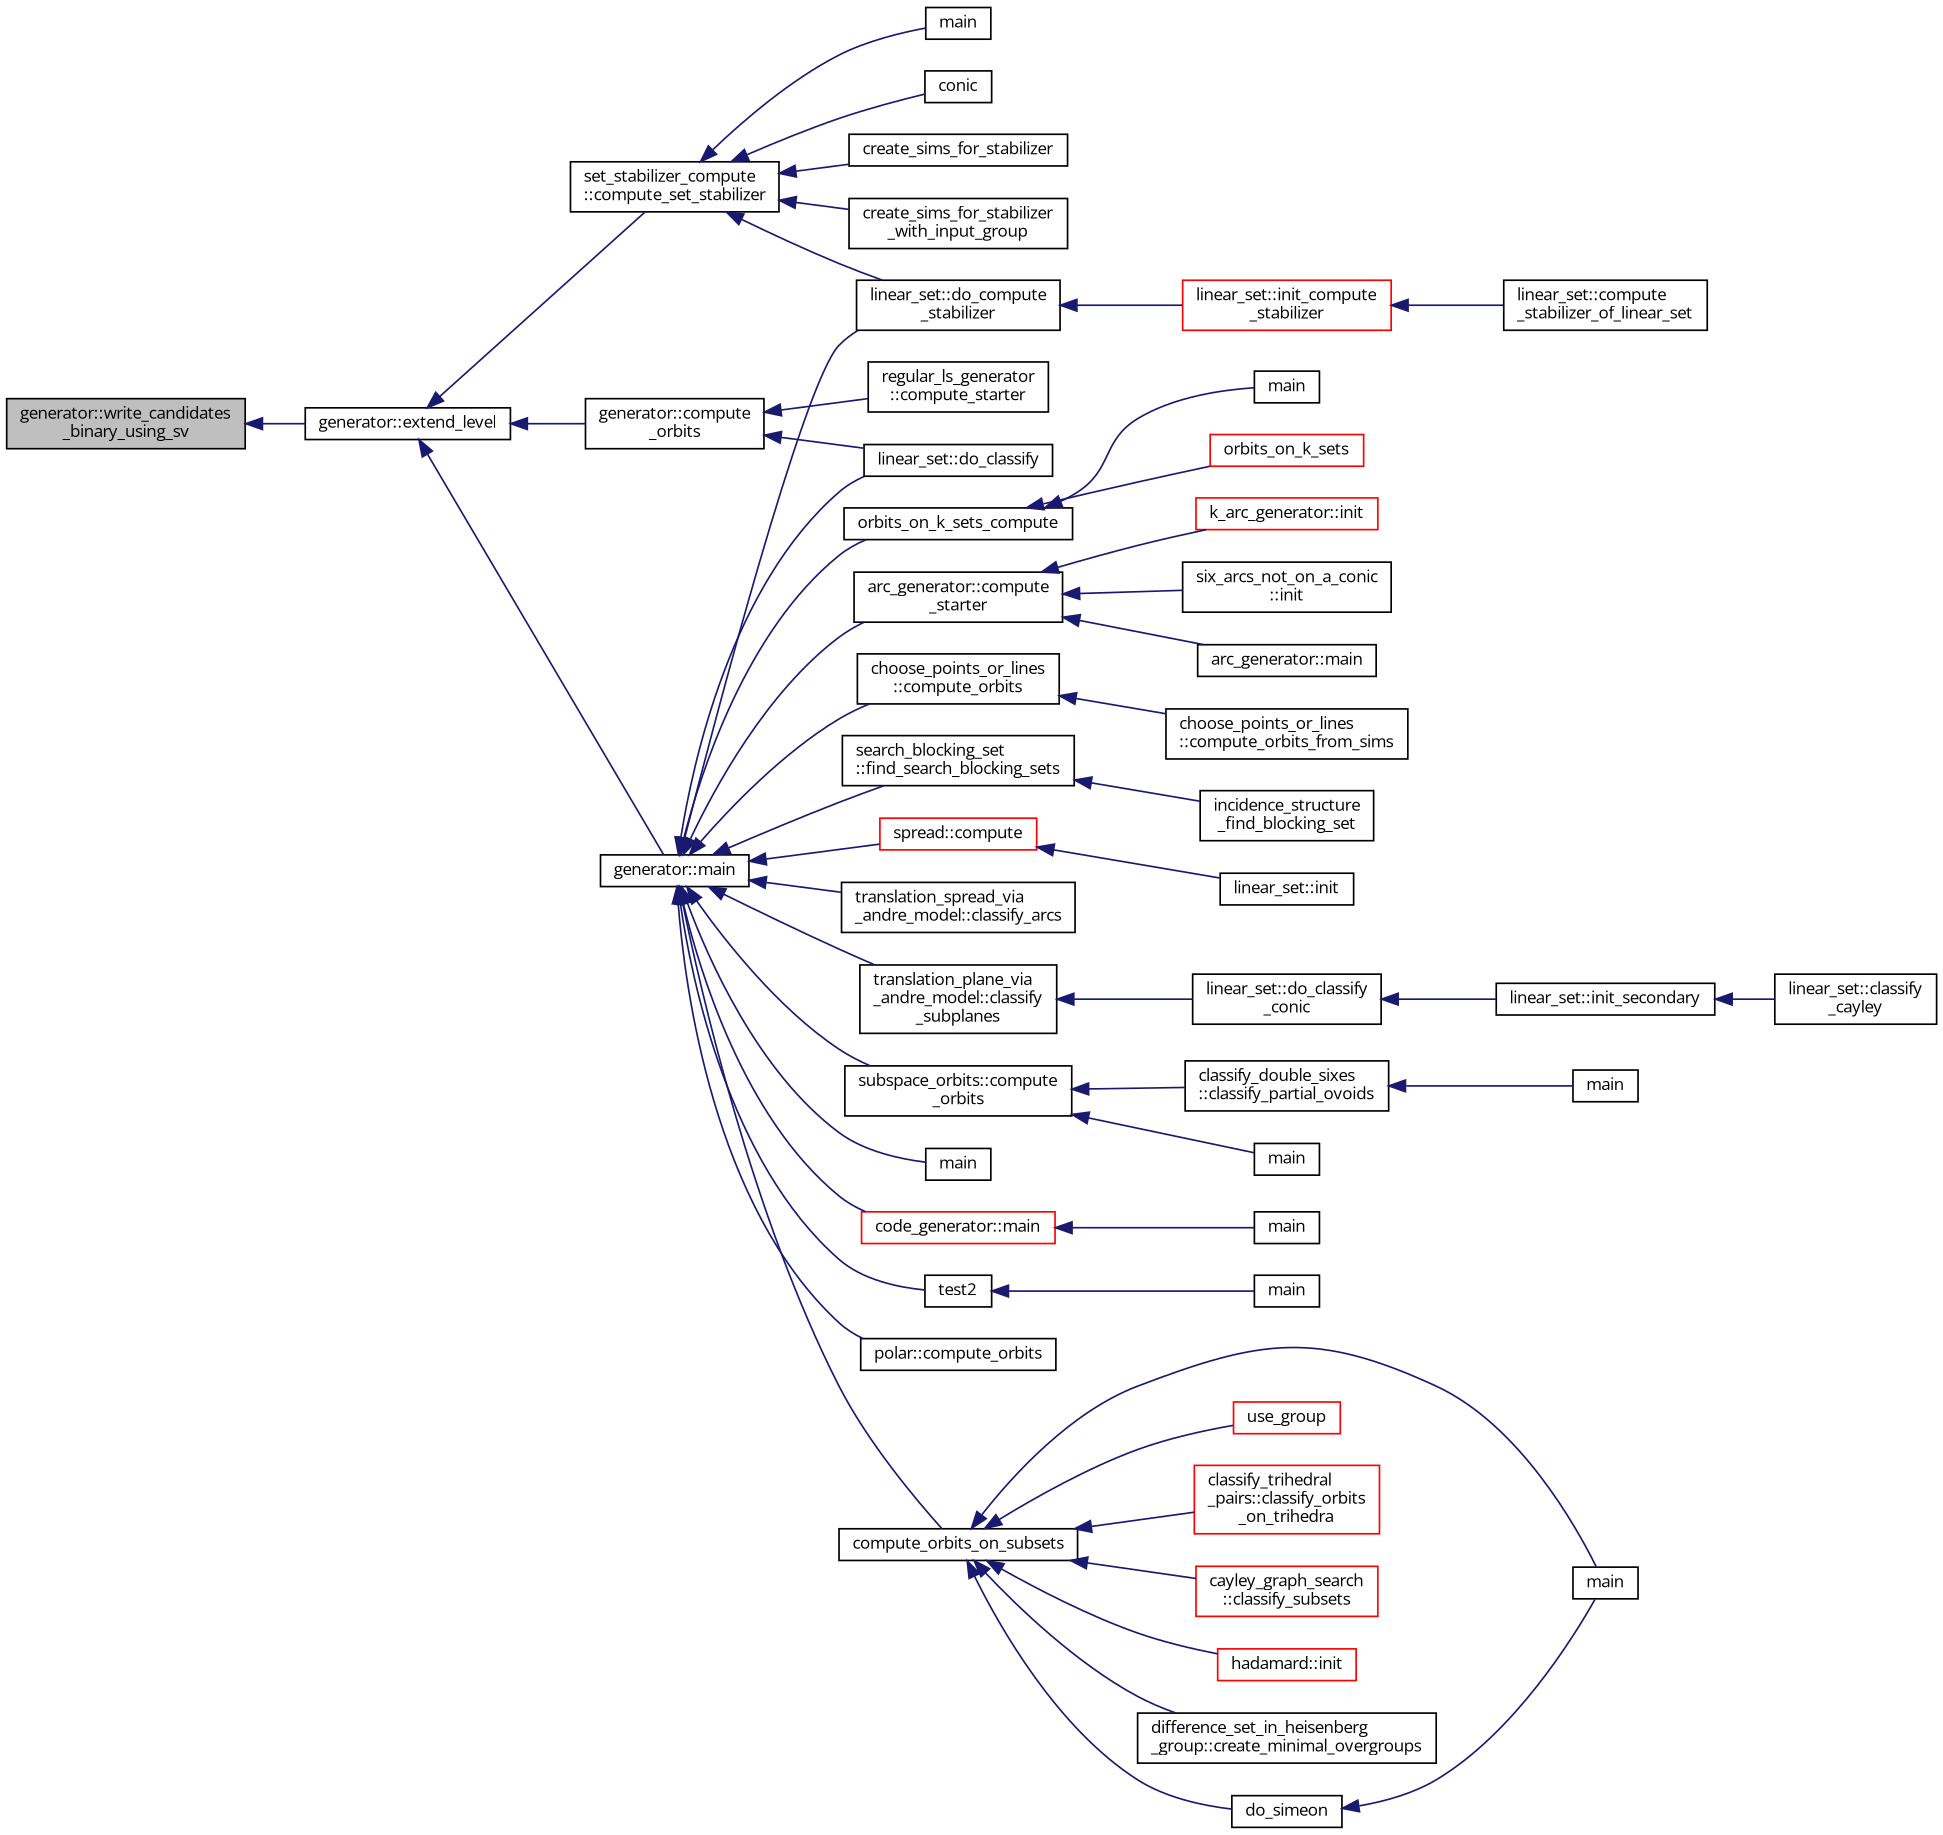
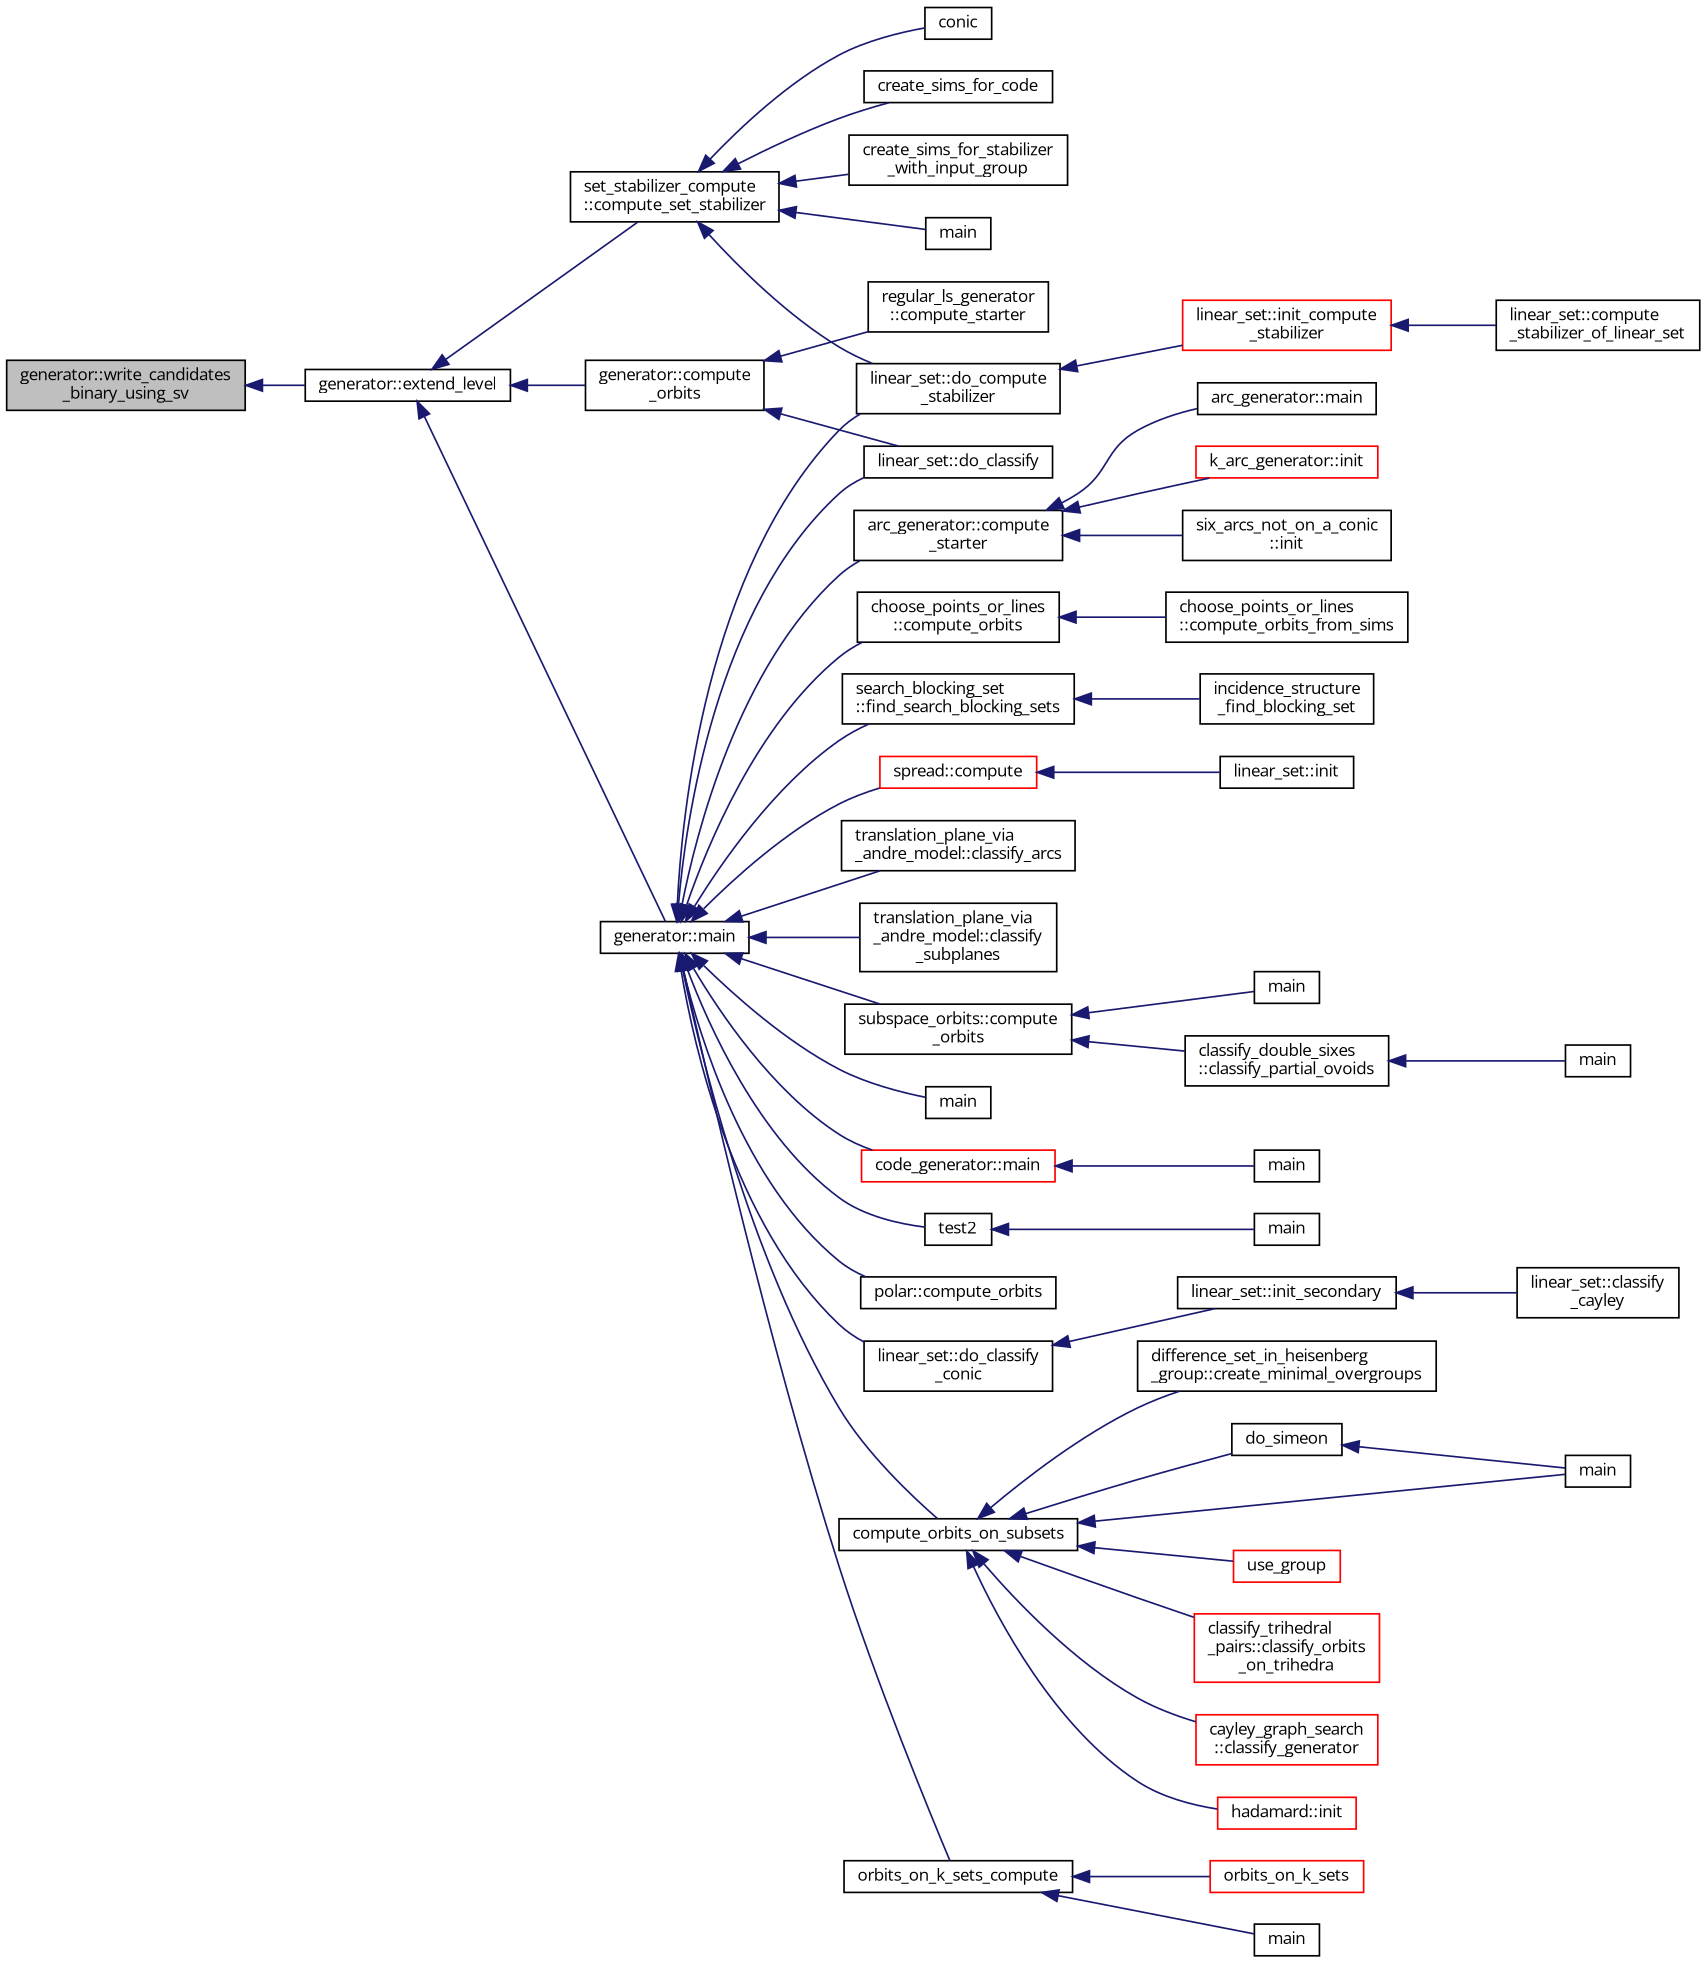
node "create_sims_for_stabilizer": label "create_sims_for_stabilizer" -> "create_sims_for_code"
node "translation_spread_via _andre_model::classify_arcs": label "translation_spread_via _andre_model::classify_arcs" -> "translation_plane_via _andre_model::classify_arcs"
edge "linear_set::do_classify _conic" -> "translation_plane_via _andre_model::classify _subplanes": now "linear_set::do_classify _conic" -> "generator::main"
node "cayley_graph_search ::classify_subsets": label "cayley_graph_search ::classify_subsets" -> "cayley_graph_search ::classify_generator"
